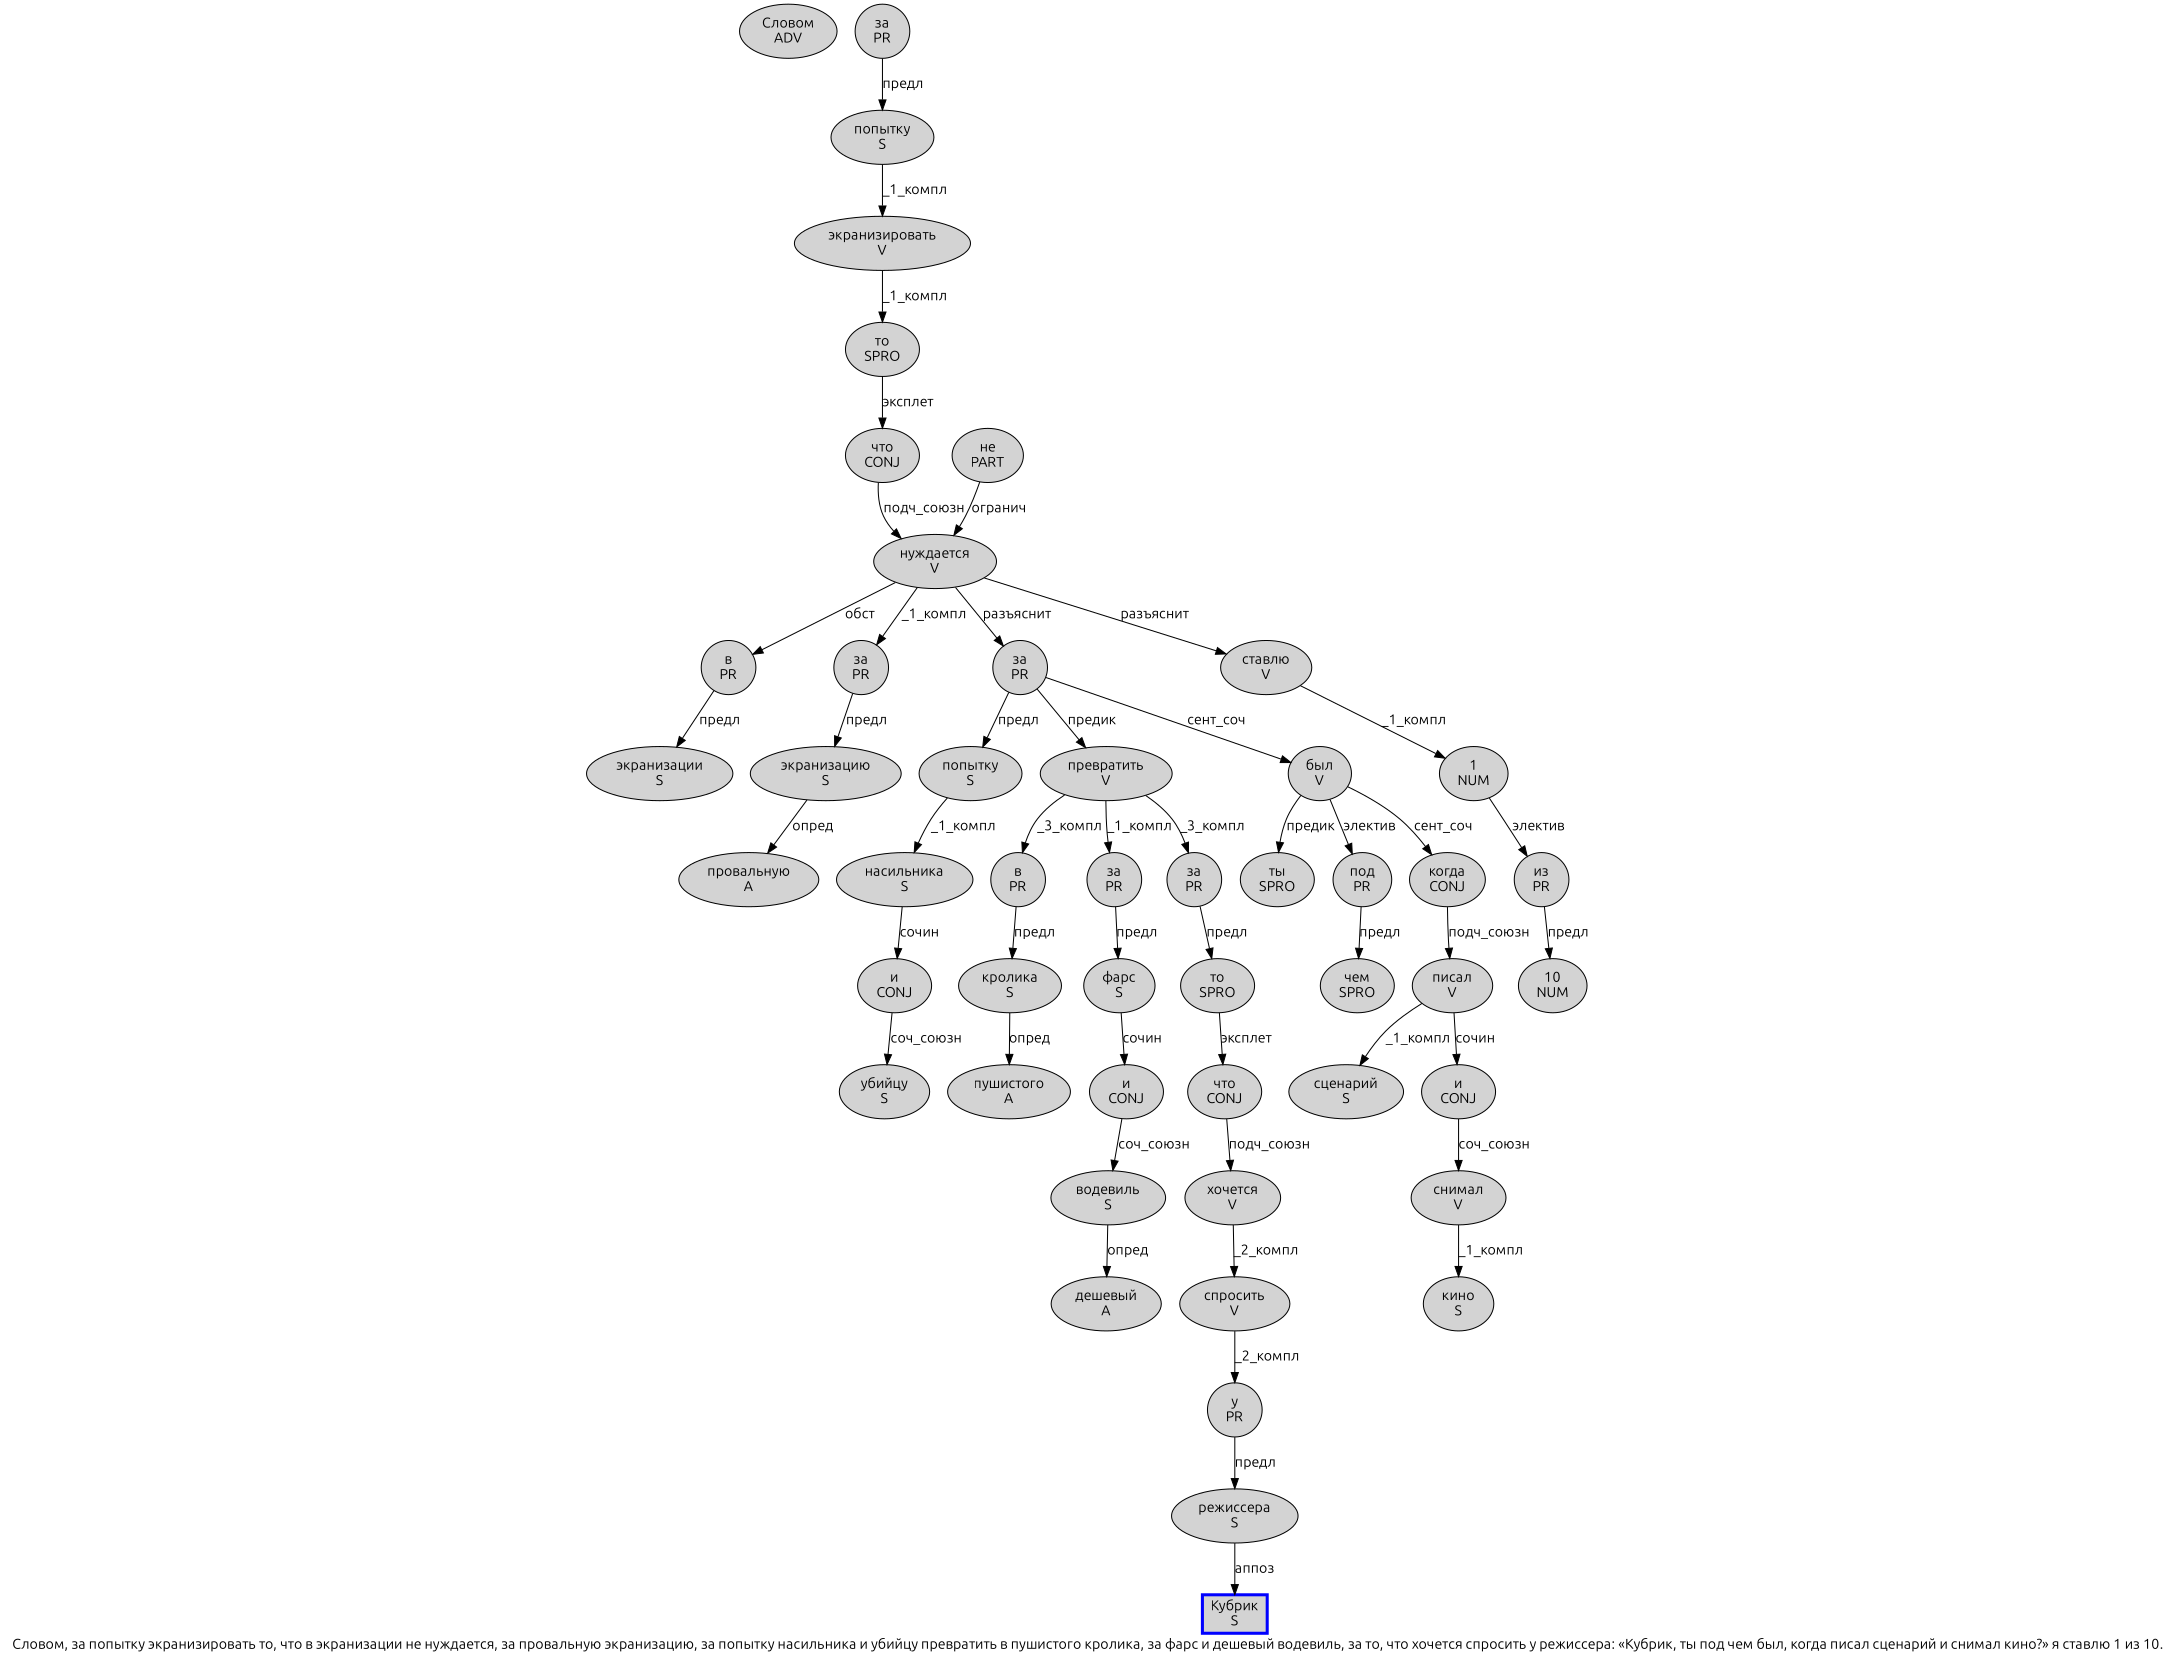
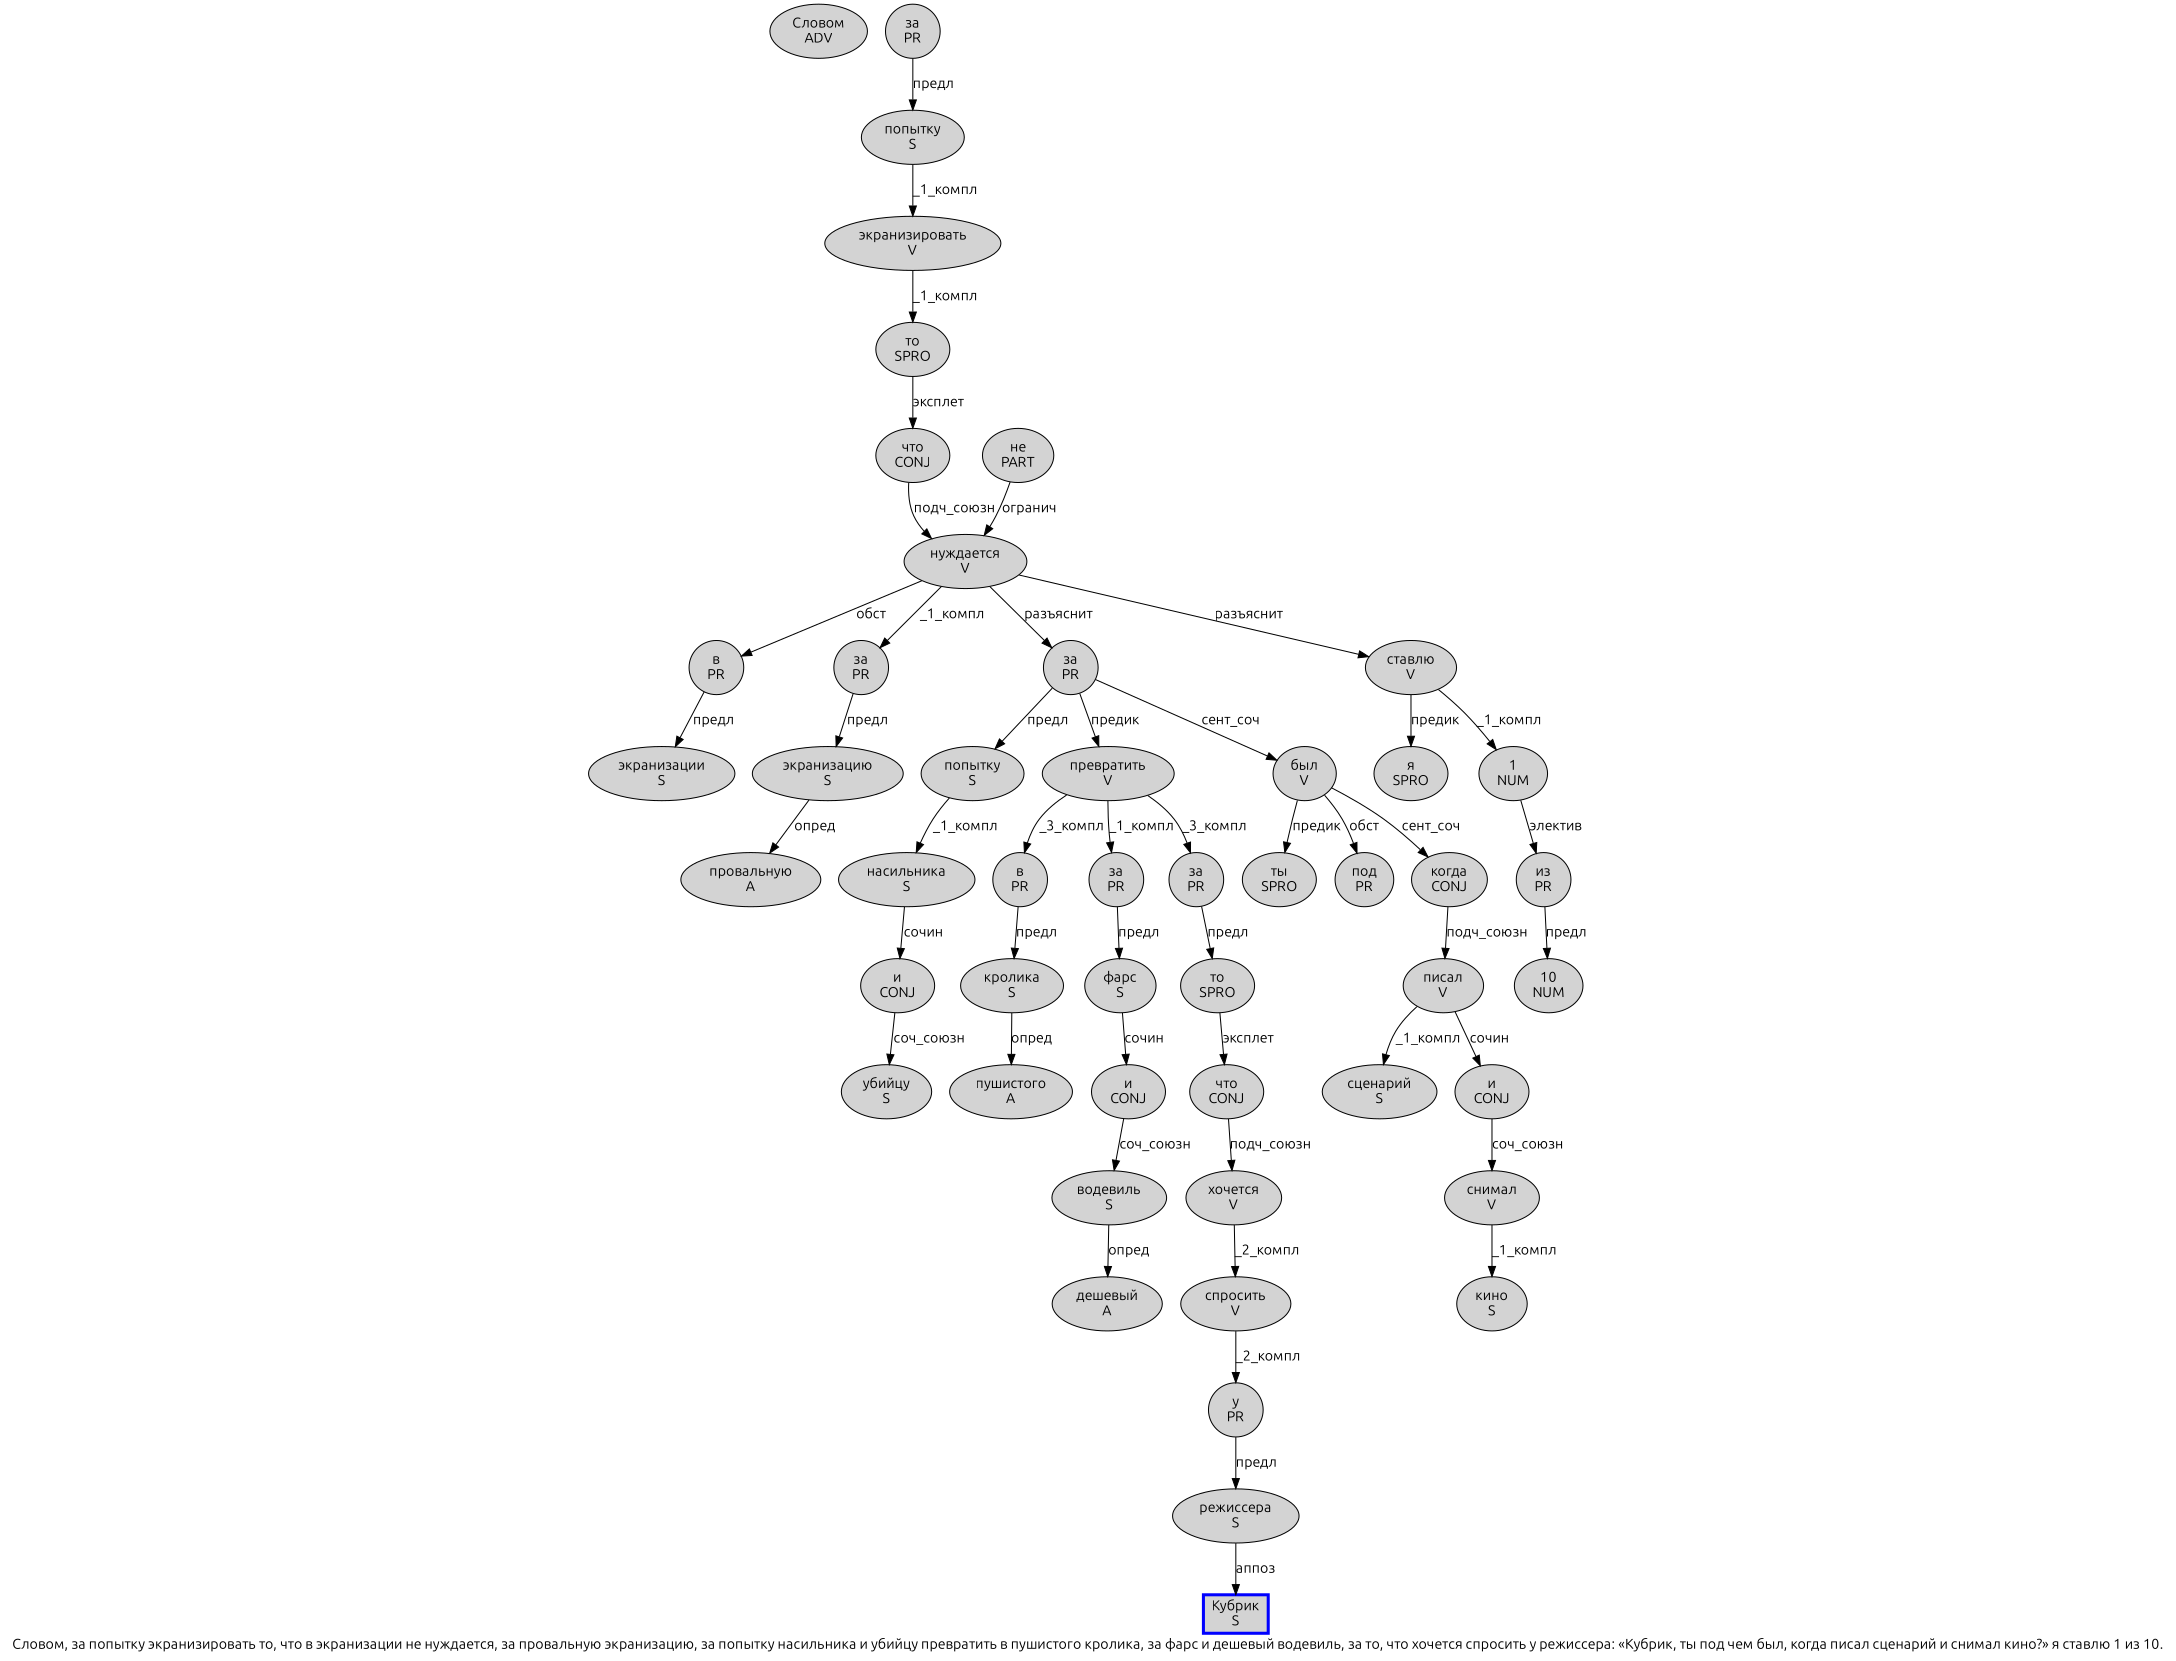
node "я SPRO": added
edge "был V" -> "под PR": label "электив" -> "обст"
node "чем SPRO": removed
